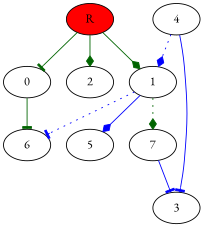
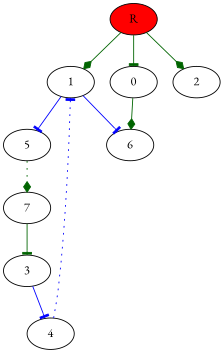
edge "4" -> "1": arrowhead diamond -> tee
edge "1" -> "7": now "5" -> "7"
edge "1" -> "5": arrowhead diamond -> tee
edge "0" -> "6": arrowhead tee -> diamond
edge "4" -> "3": reversed
edge "1" -> "6": style dotted -> solid
edge "7" -> "3": color blue -> darkgreen
